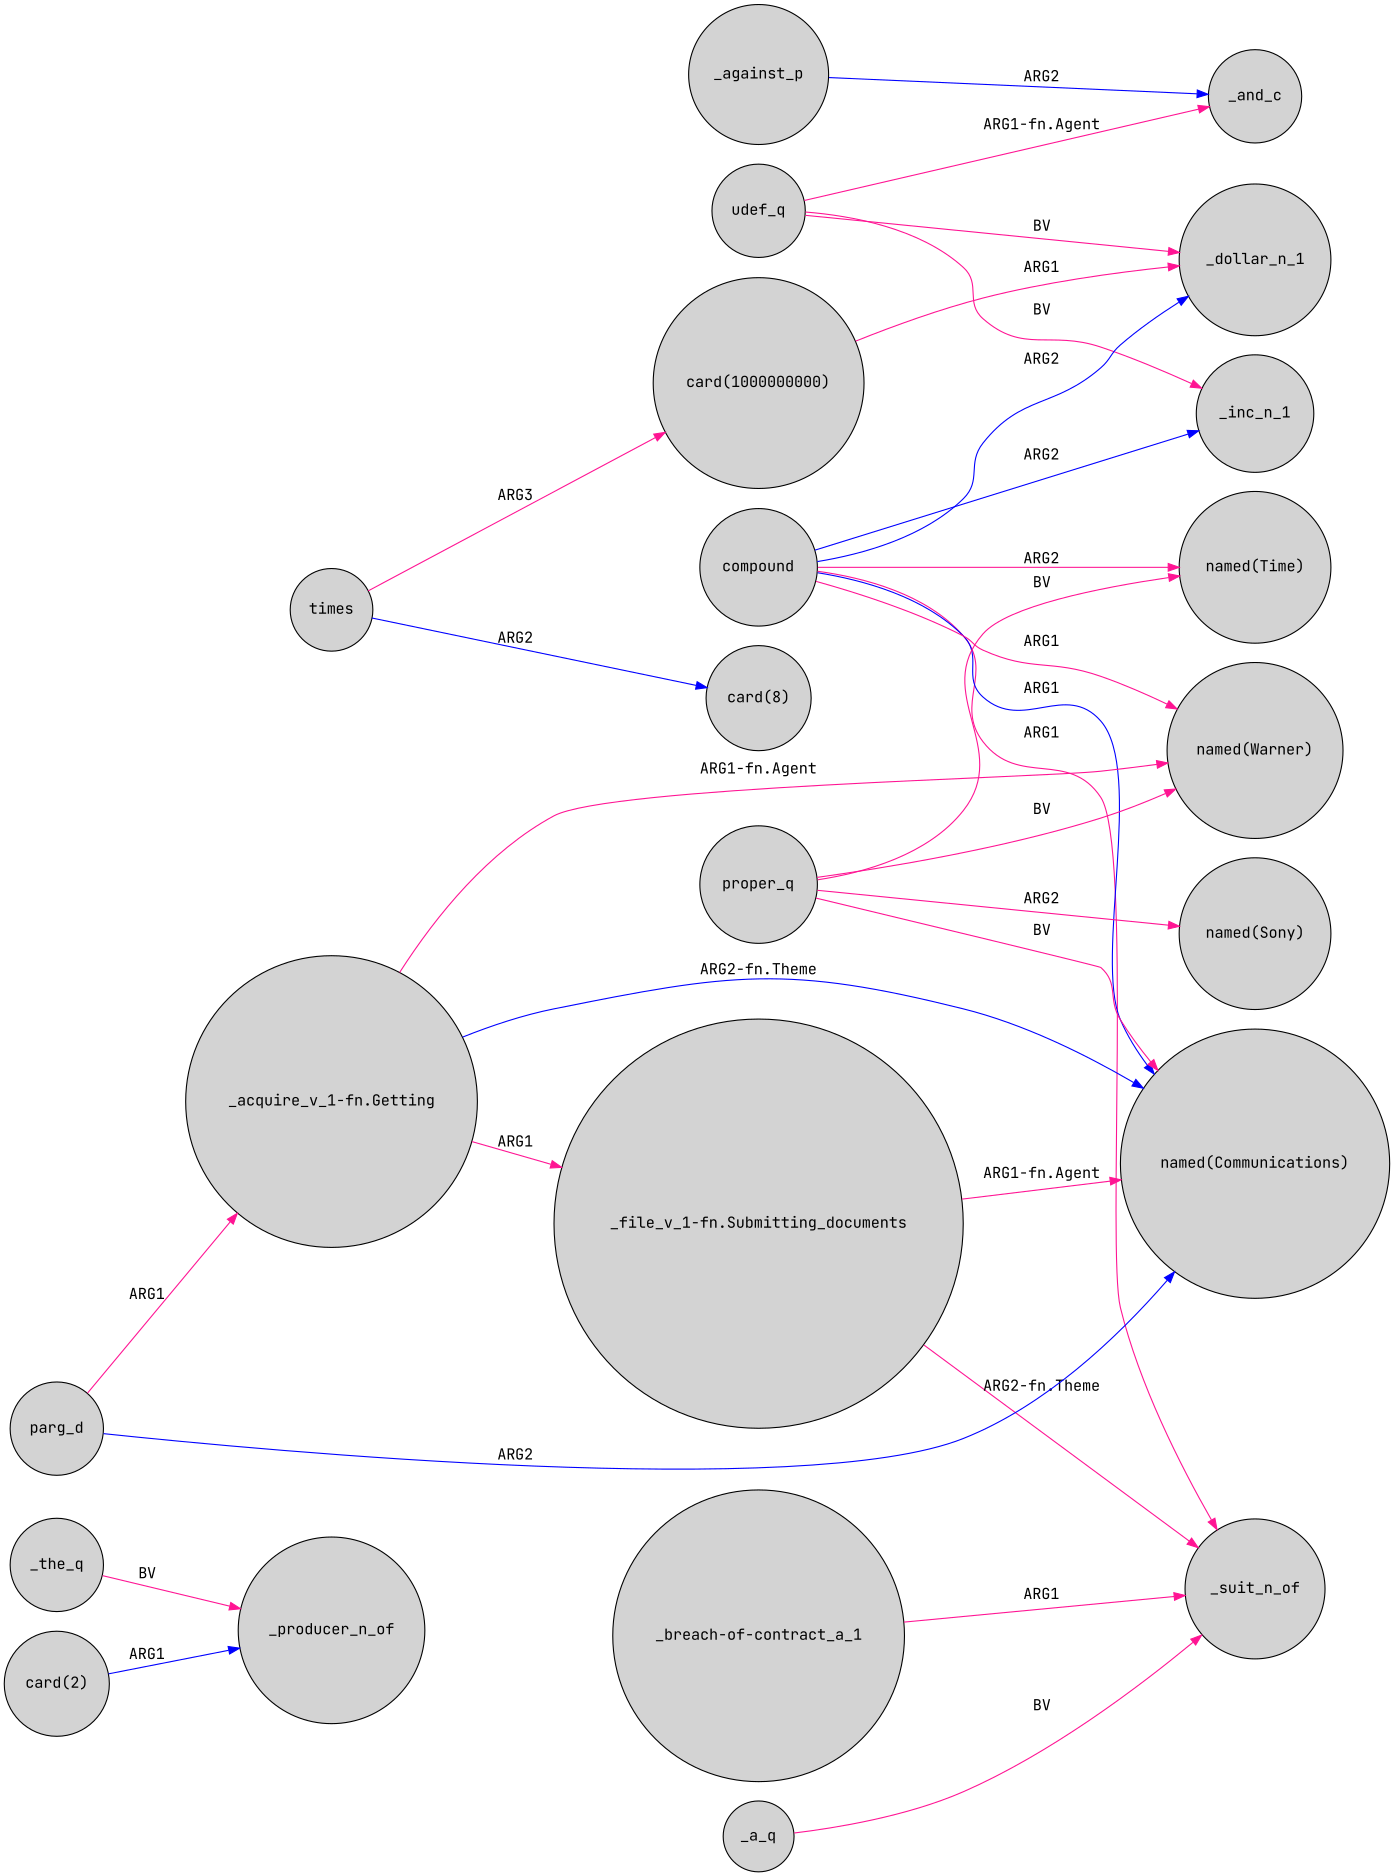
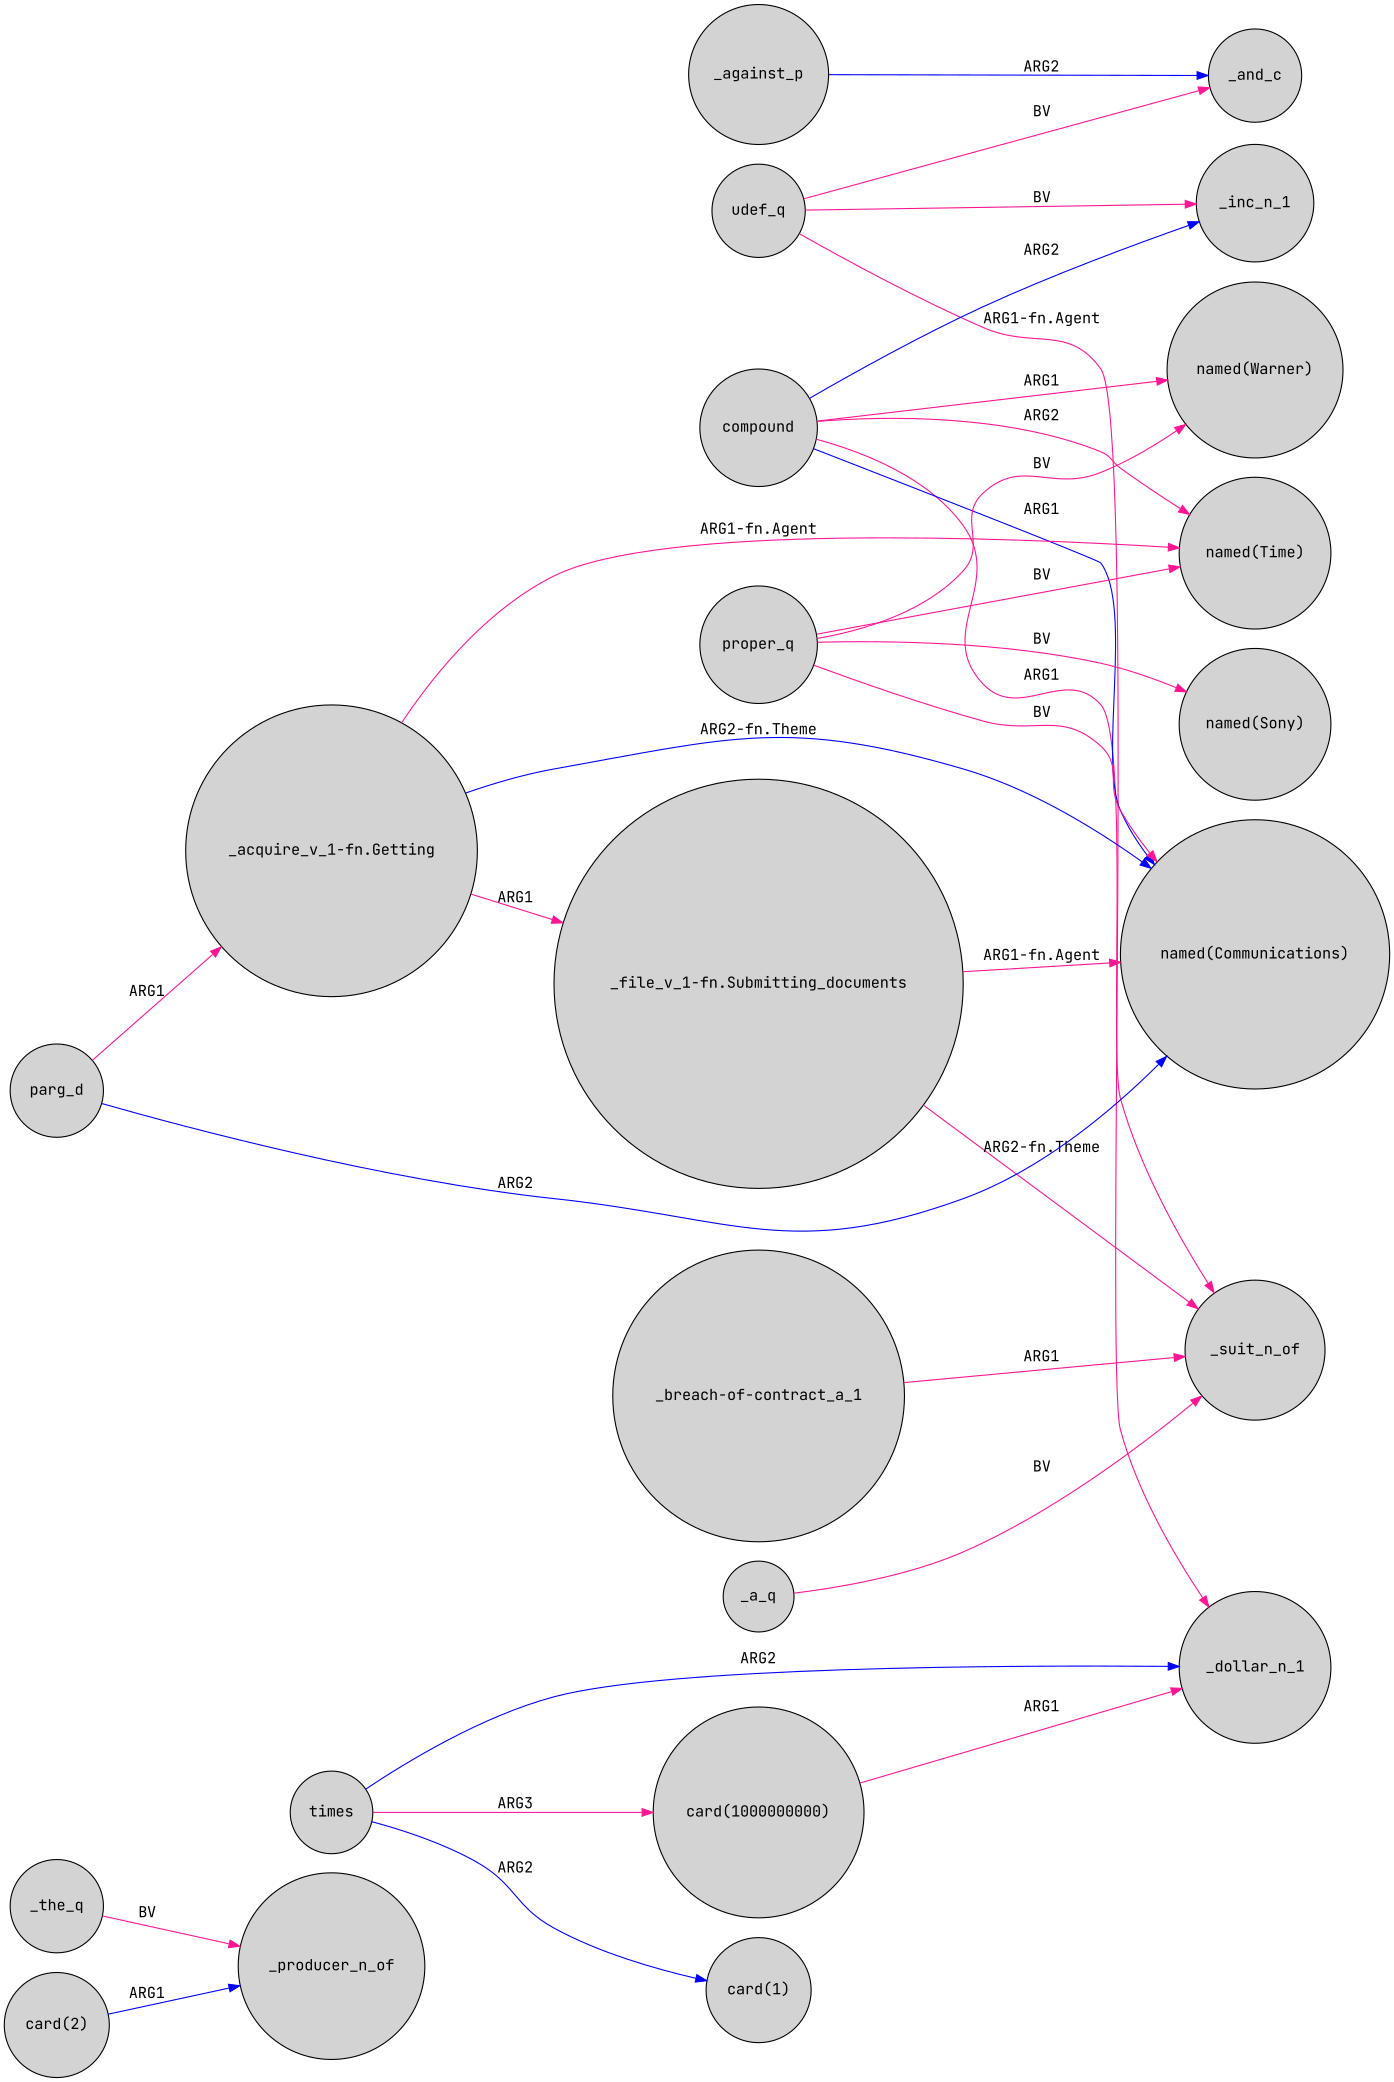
edge "udef_q" -> "_and_c": label "ARG1-fn.Agent" -> "BV"
edge "udef_q" -> "_dollar_n_1": label "BV" -> "ARG1-fn.Agent"
edge "compound" -> "_dollar_n_1": now "times" -> "_dollar_n_1"
node "card(8)": label "card(8)" -> "card(1)"
edge "_acquire_v_1-fn.Getting" -> "named(Warner)": now "_acquire_v_1-fn.Getting" -> "named(Time)"
edge "proper_q" -> "named(Sony)": label "ARG2" -> "BV"
